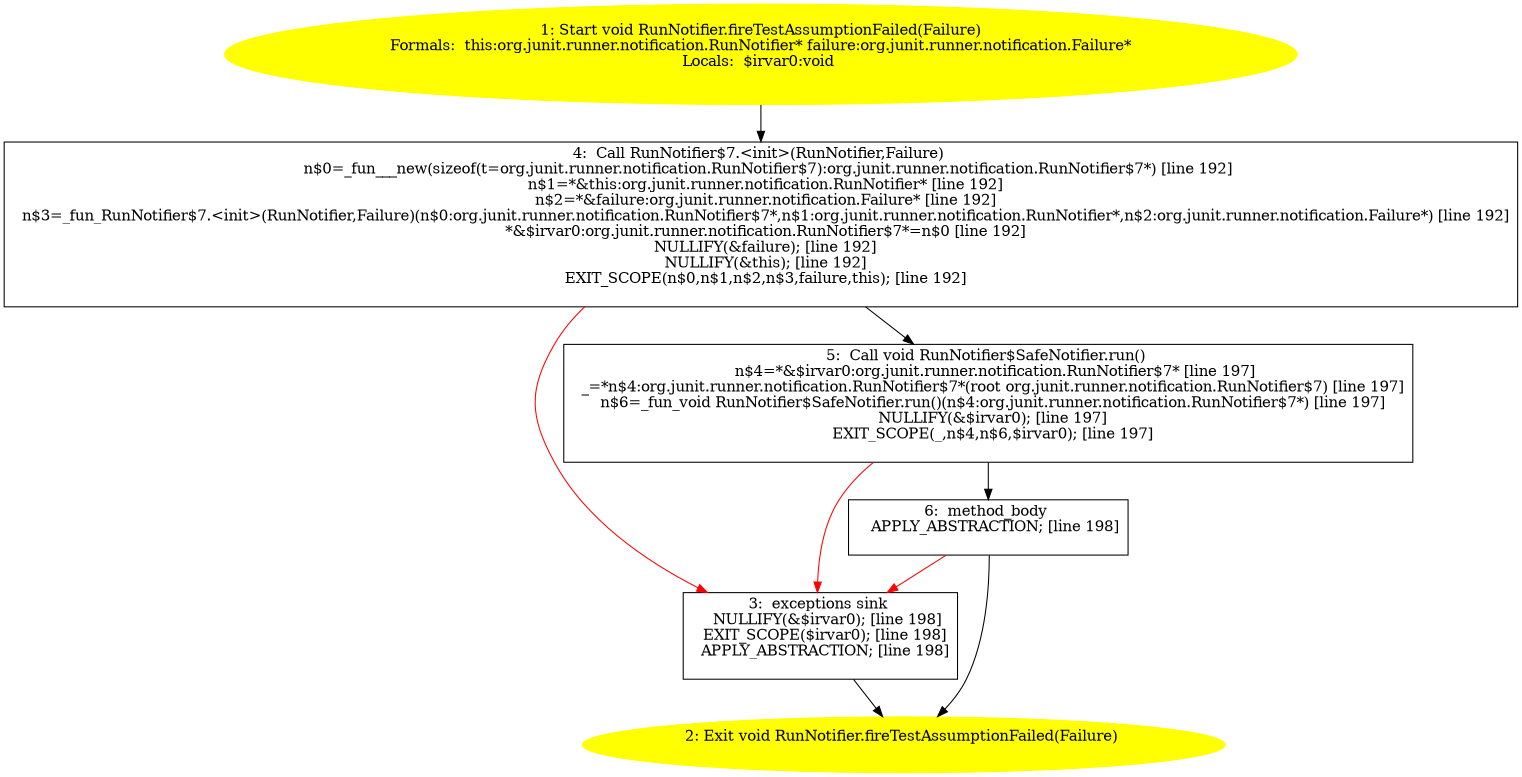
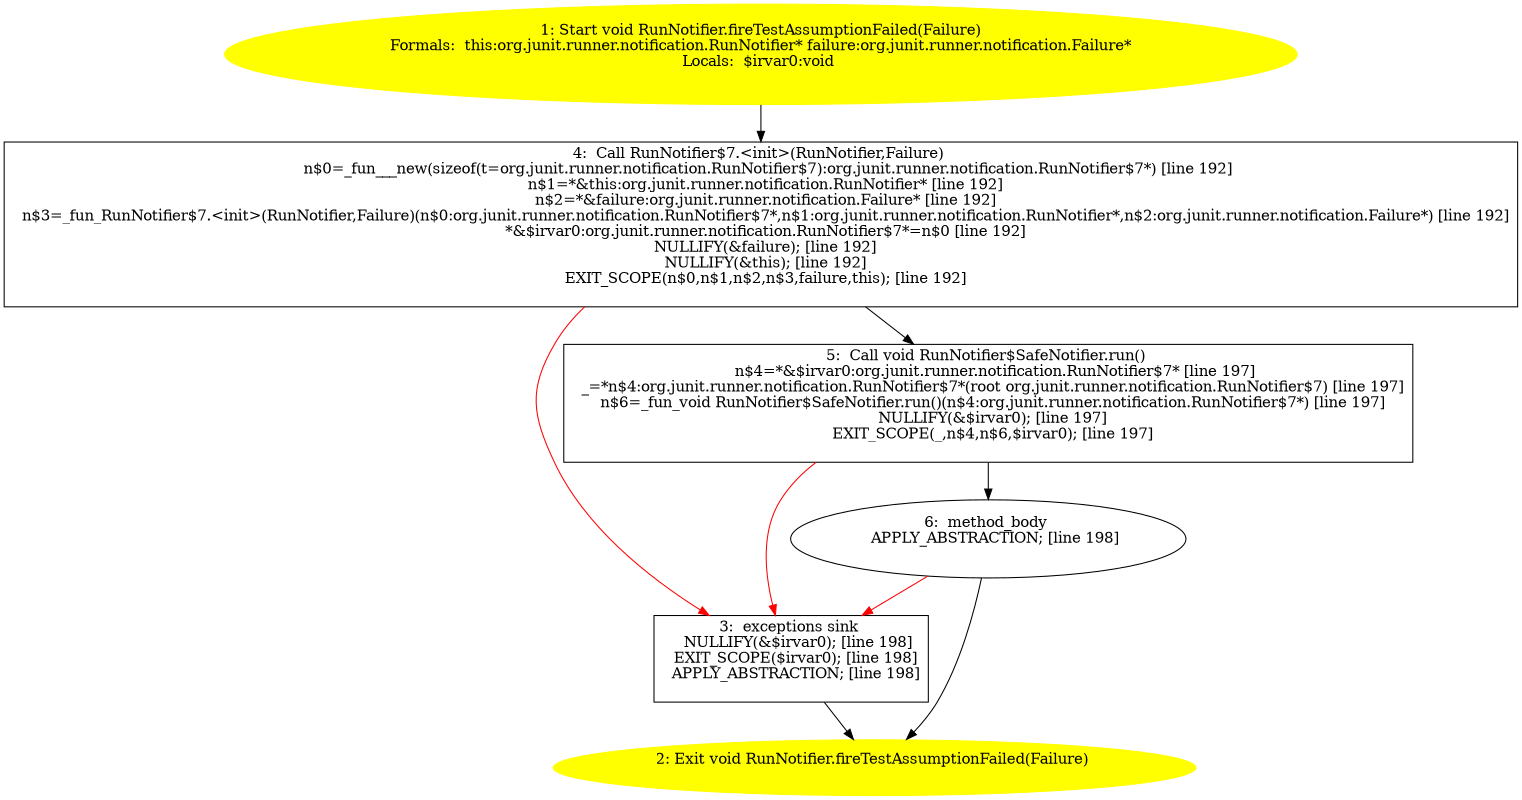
node "6:  method_body APPLY_ABSTRACTION; [line 198]": shape box -> ellipse
